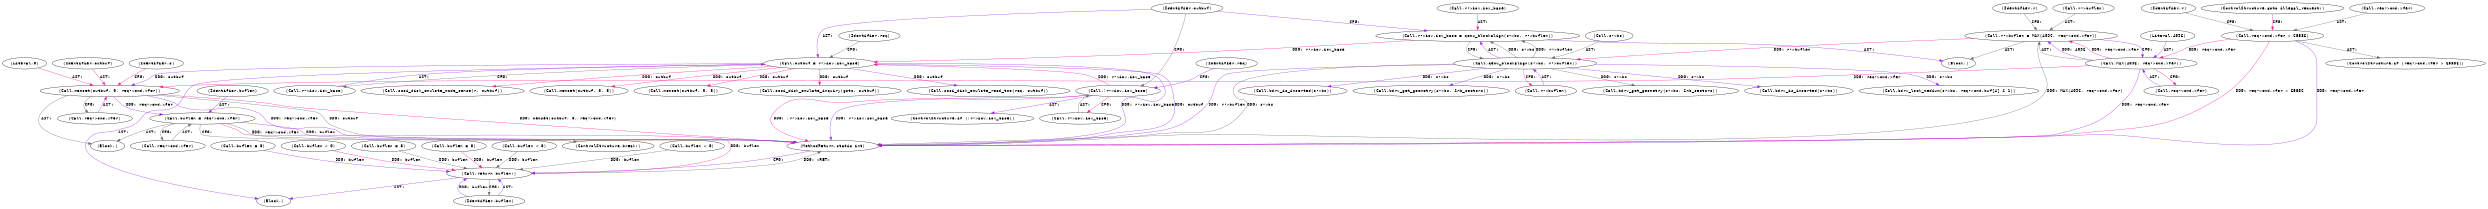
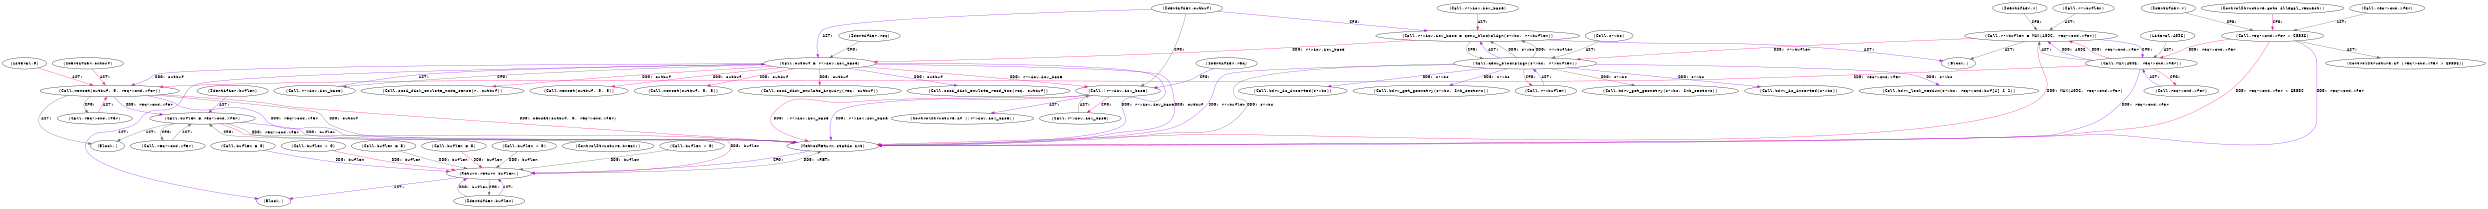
edge "(Literal,4096)" -> "(Call,MAX(4096, req->cmd.xfer))": color purple -> gray40
node "(Identifier,s)": removed
edge "(Call,!r->iov.iov_base)" -> "(Call,outbuf = r->iov.iov_base)": reversed
node "(Call,scsi_disk_emulate_inquiry(goto, outbuf))": label "(Call,scsi_disk_emulate_inquiry(goto, outbuf))" -> "(Call,scsi_disk_emulate_inquiry(req, outbuf))"
edge "(Call,r->buflen = MAX(4096, req->cmd.xfer))" -> "(MethodReturn,static int)": color gray40 -> deeppink
edge "(Call,buflen = req->cmd.xfer)" -> "(ControlStructure,break;)": reversed
node "(Call,return buflen;)": label "(Call,return buflen;)" -> "(Return,return buflen;)"
